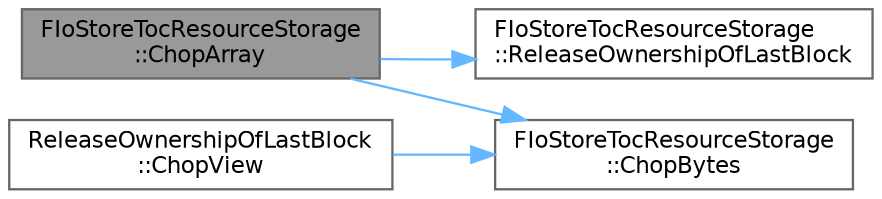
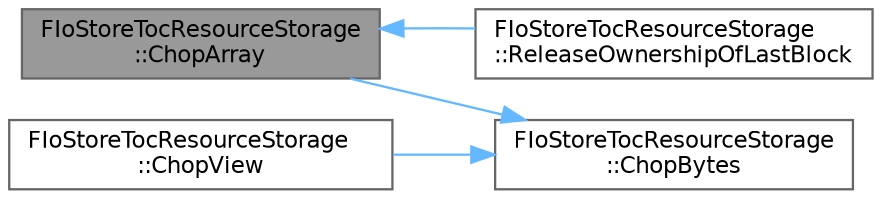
edge "FIoStoreTocResourceStorage ::ChopArray" -> "FIoStoreTocResourceStorage ::ReleaseOwnershipOfLastBlock": reversed
node "ReleaseOwnershipOfLastBlock ::ChopView": label "ReleaseOwnershipOfLastBlock ::ChopView" -> "FIoStoreTocResourceStorage ::ChopView"
